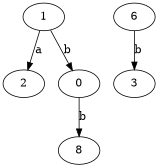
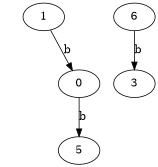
node "2": removed
node "8": label "8" -> "5"
